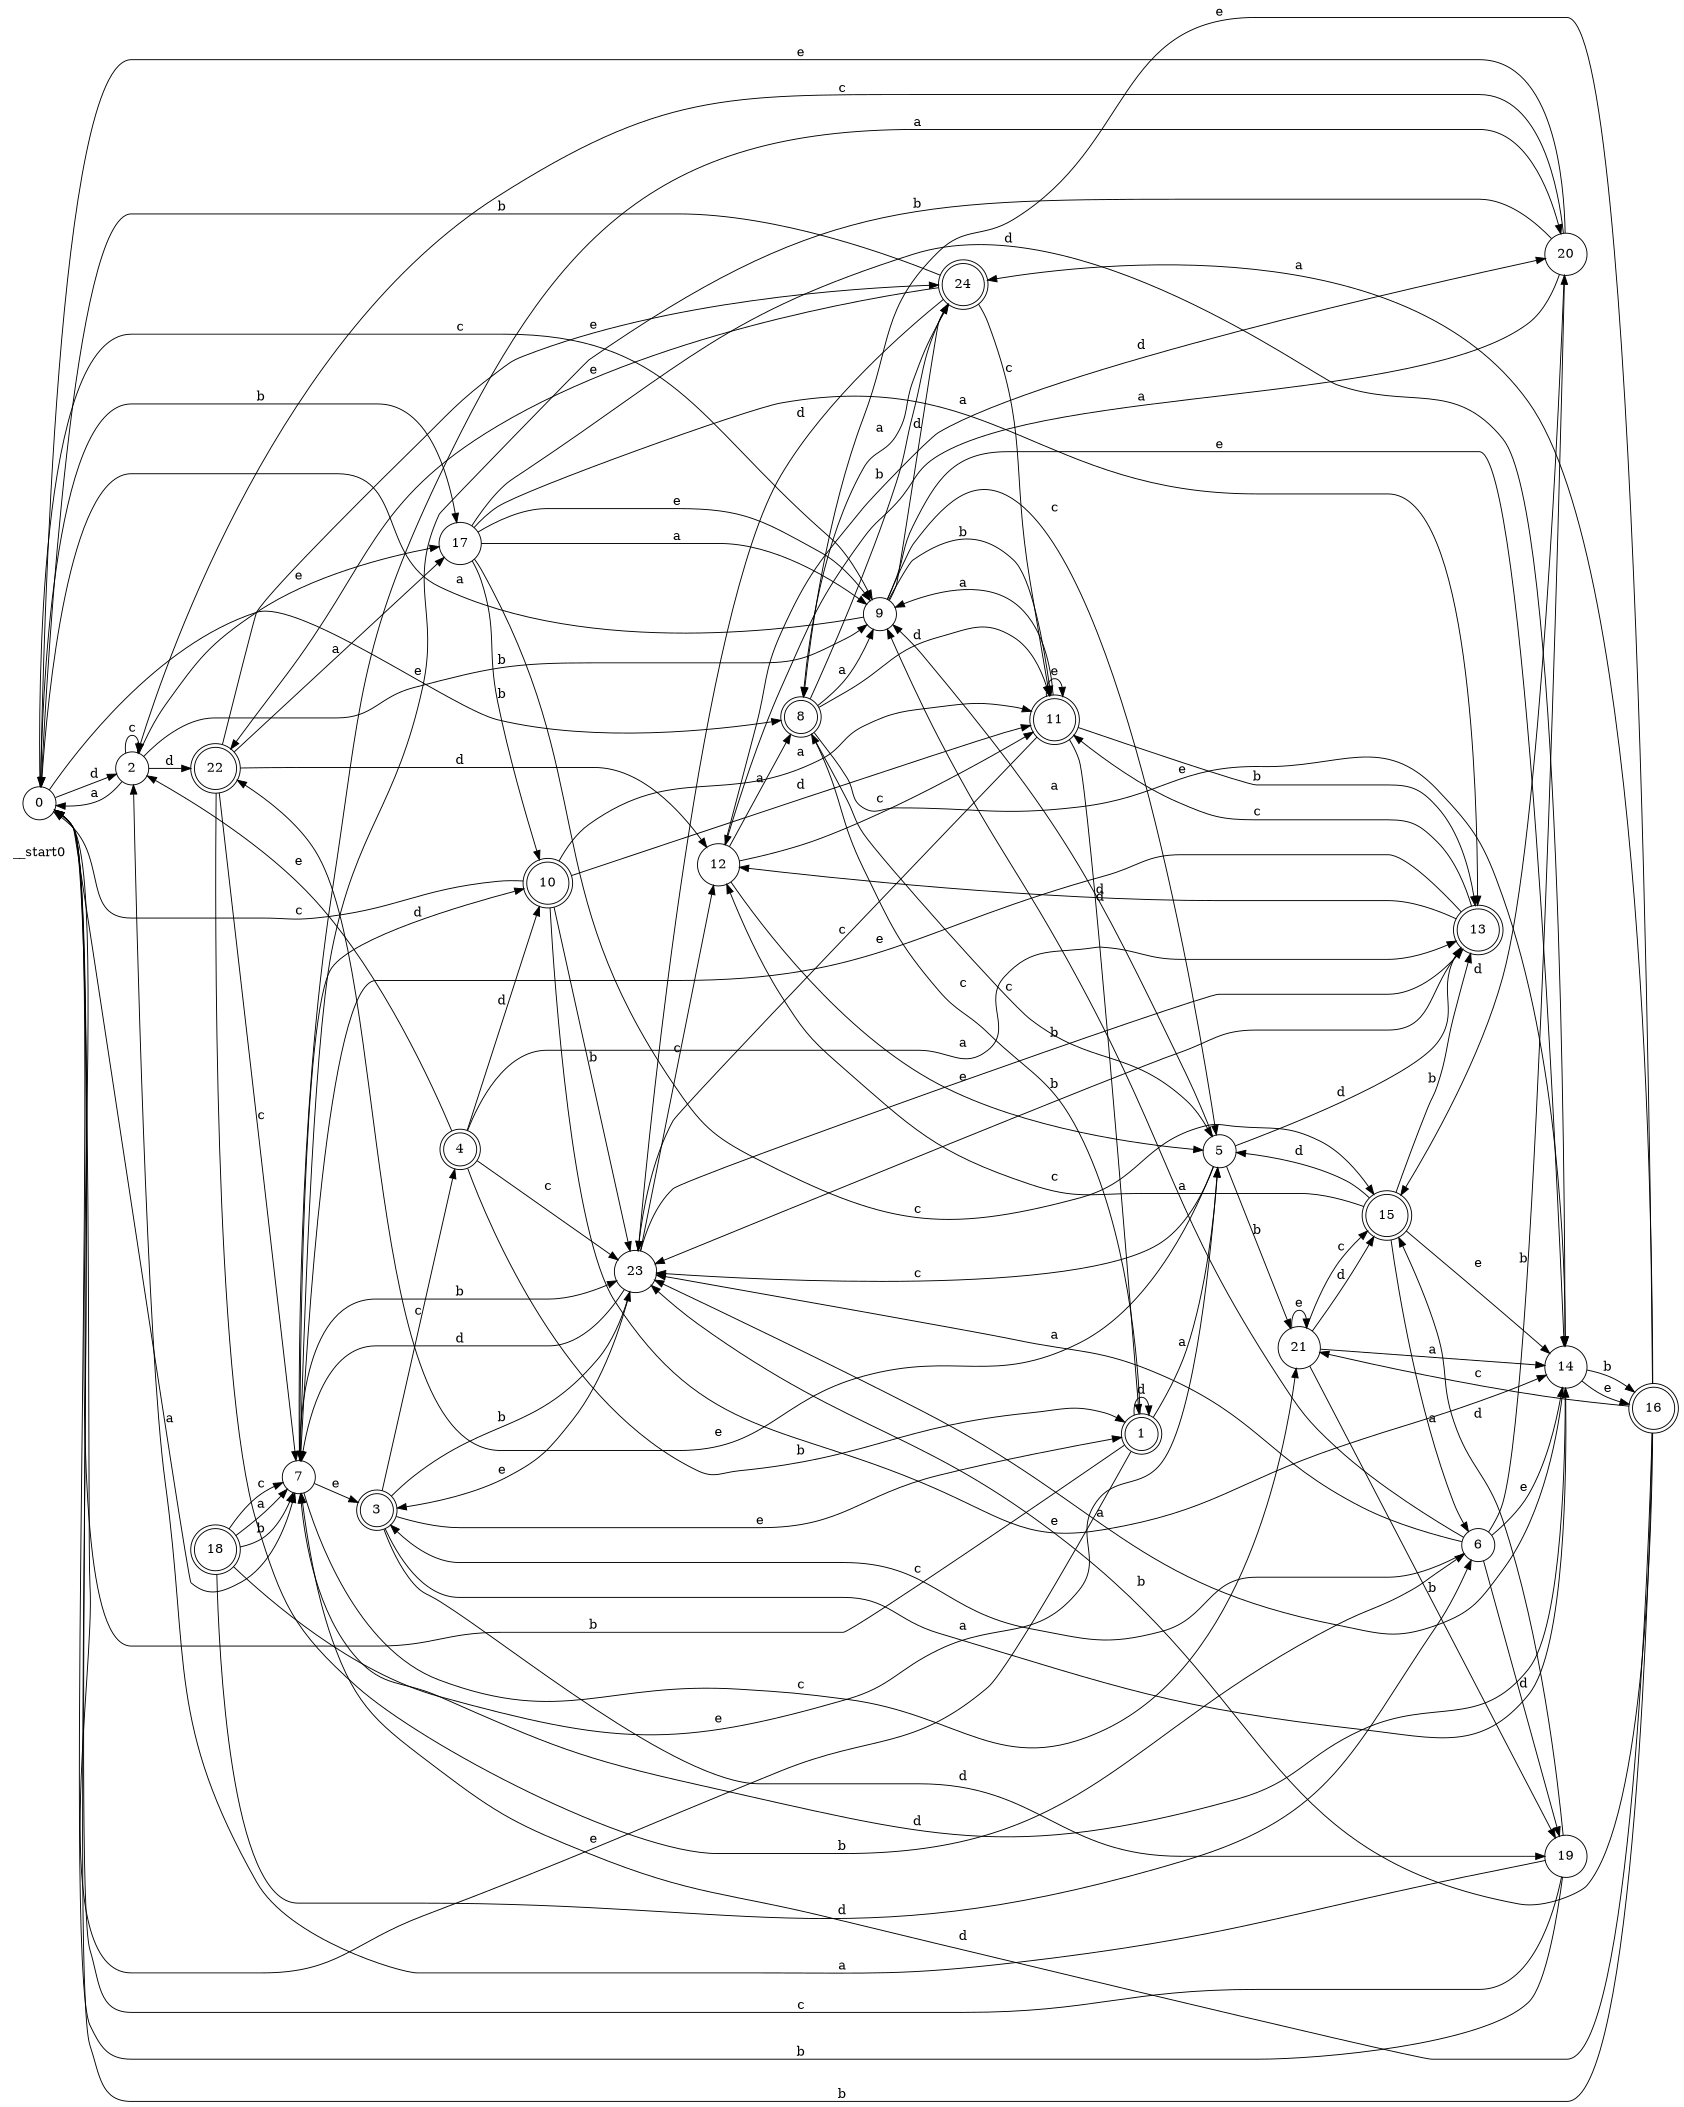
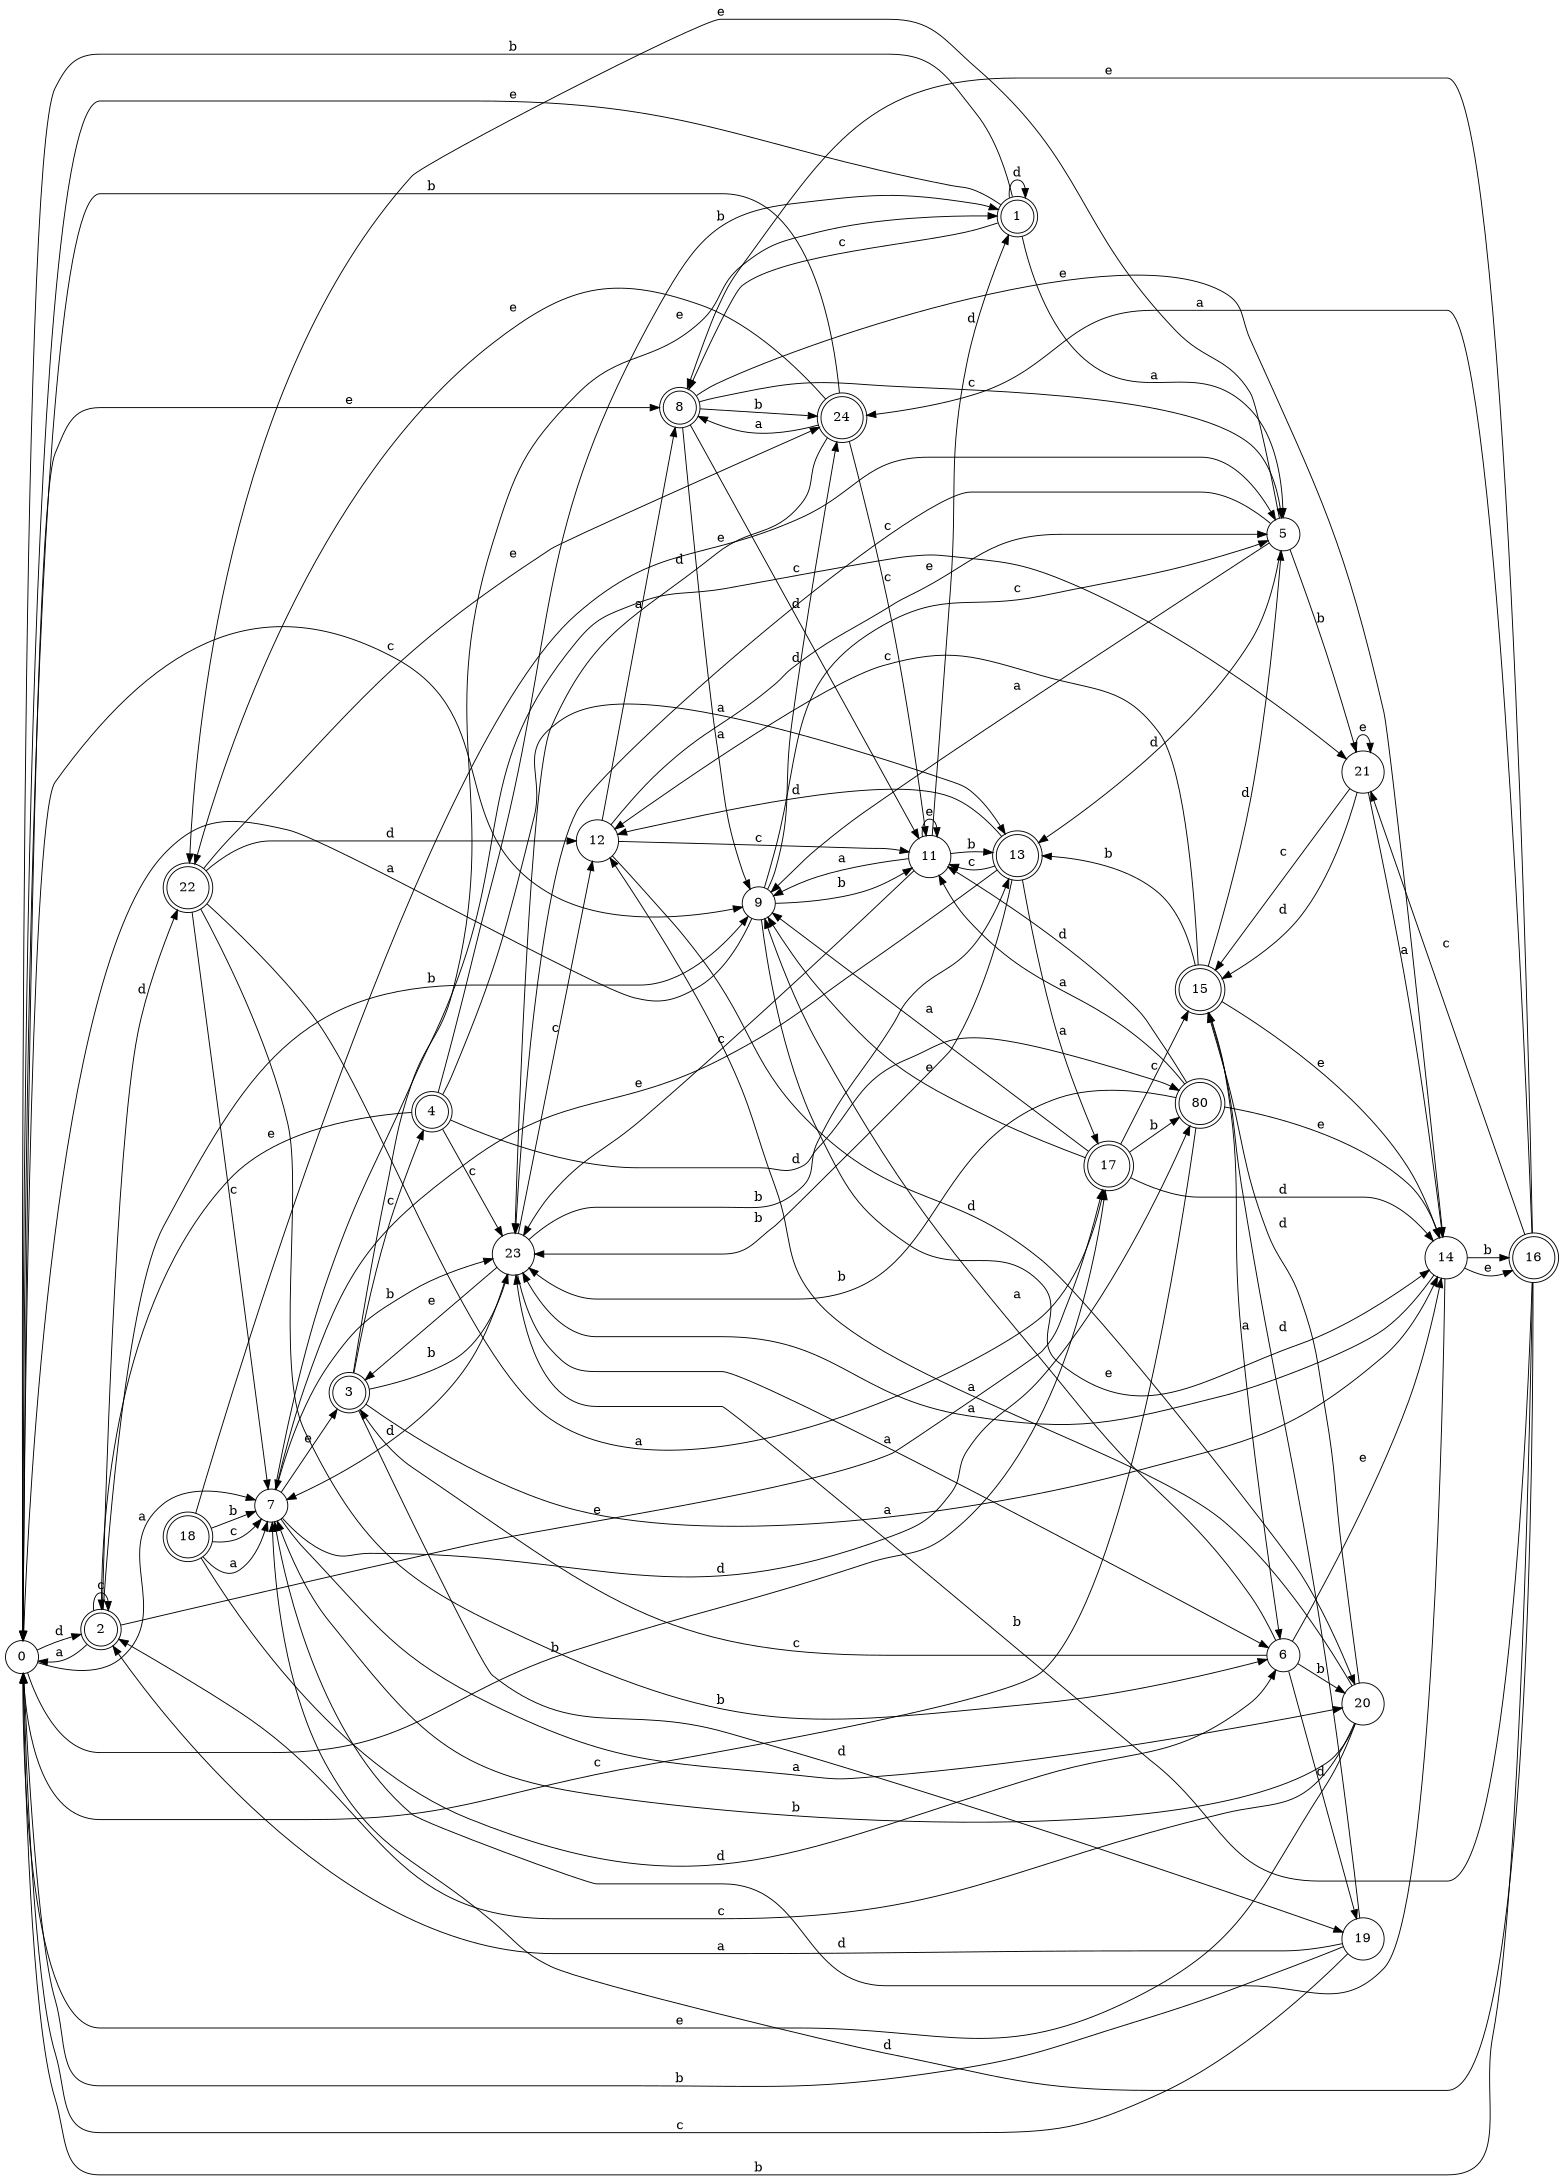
edge "17" -> "13": reversed
node "17": shape circle -> doublecircle
node "11": shape doublecircle -> circle
node "2": shape circle -> doublecircle
node "__start0": removed
node "10": label "10" -> "80"
edge "6" -> "23": reversed
edge "21" -> "19": removed, label "b"
